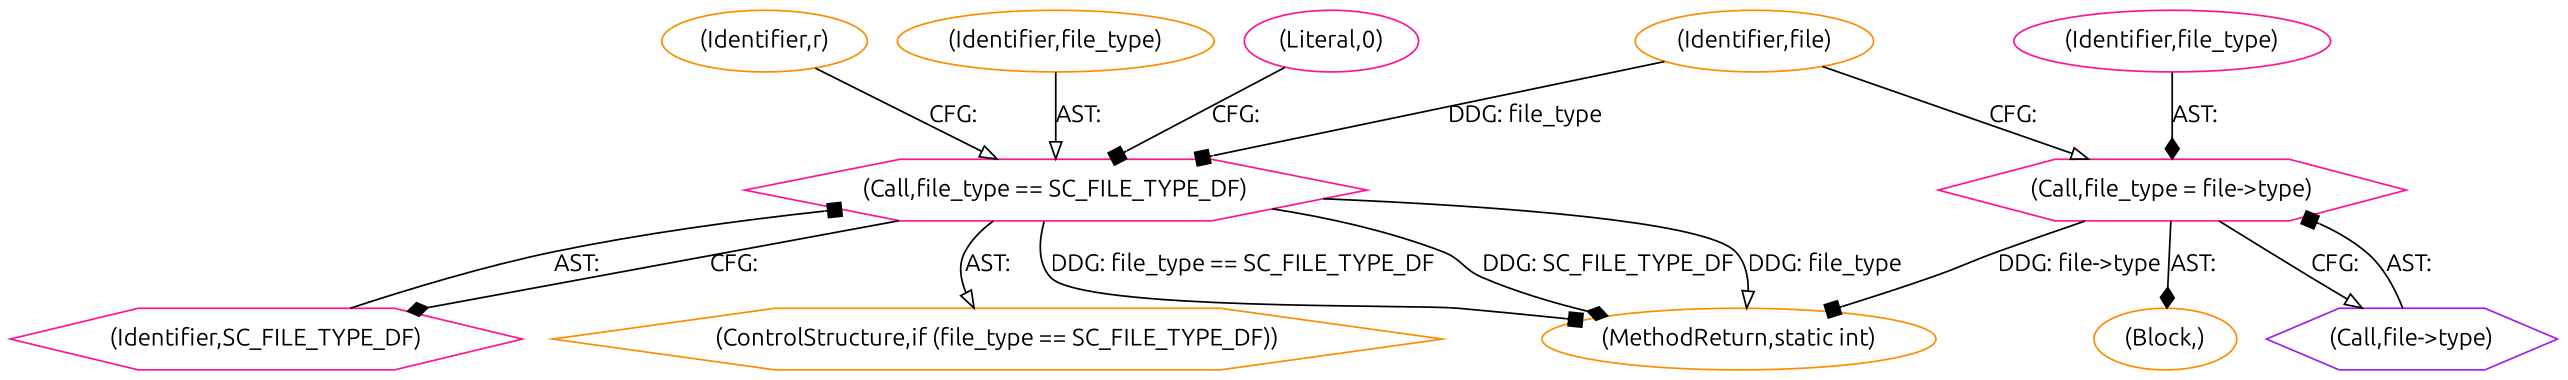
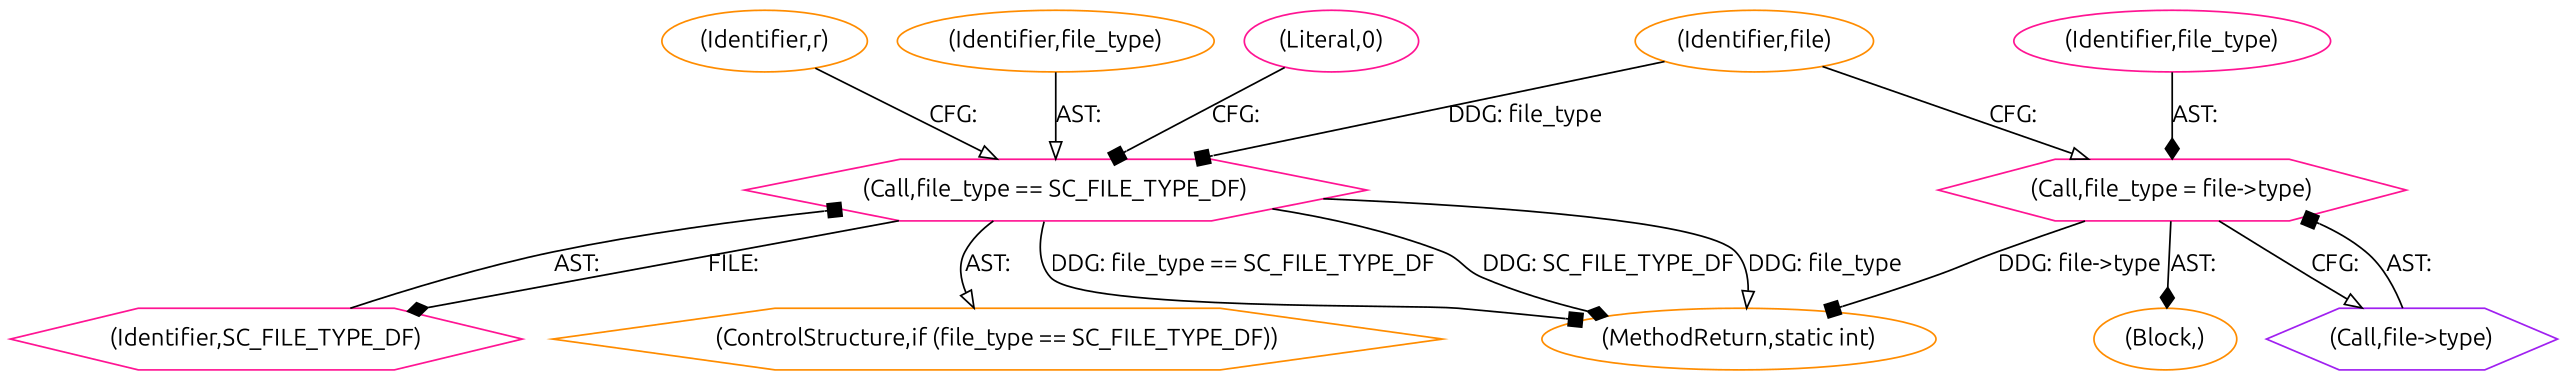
edge "(Call,file_type == SC_FILE_TYPE_DF)" -> "(Identifier,SC_FILE_TYPE_DF)": label "CFG: " -> "FILE: "
